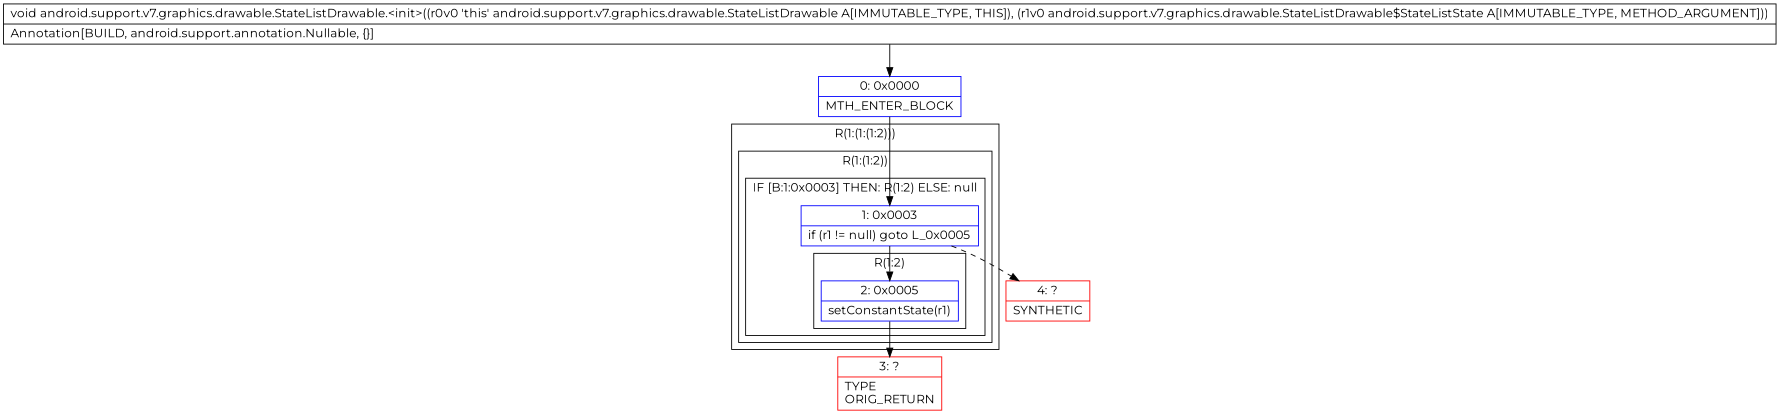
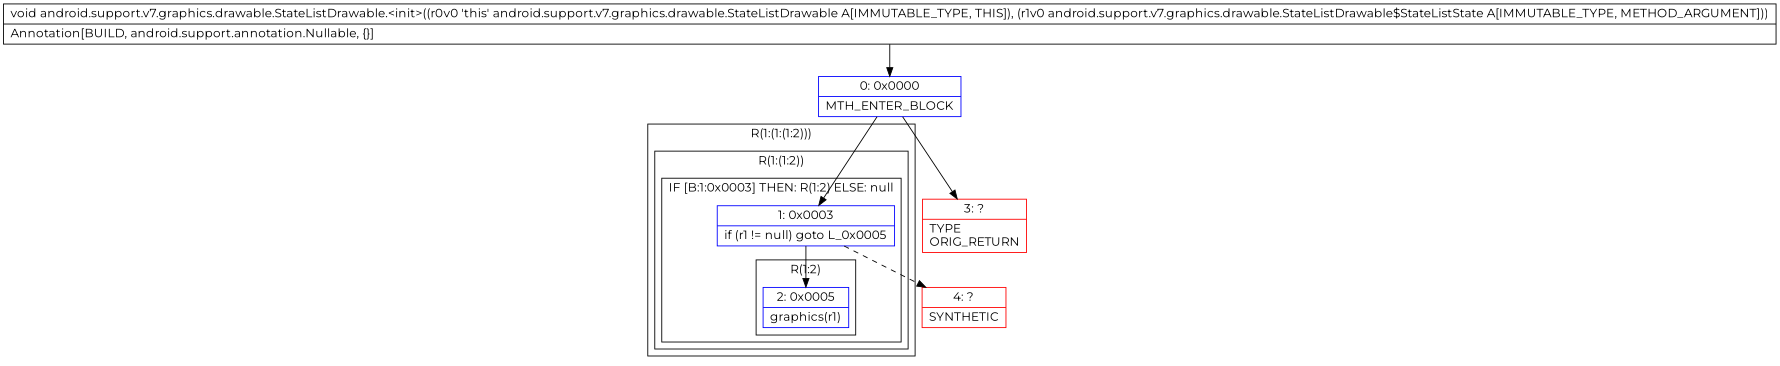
node "2: 0x0005": text "setConstantState(r1)" -> "graphics(r1)"
edge "2: 0x0005" -> "3: ?": now "0: 0x0000" -> "3: ?"
